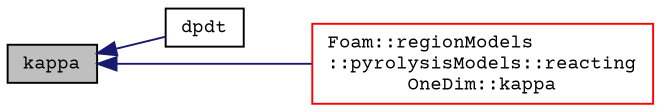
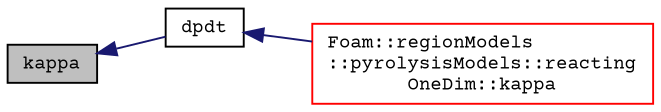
edge "Foam::regionModels ::pyrolysisModels::reacting OneDim::kappa" -> "kappa": now "Foam::regionModels ::pyrolysisModels::reacting OneDim::kappa" -> "dpdt"
